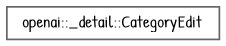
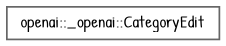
node "openai::_detail::CategoryEdit": label "openai::_detail::CategoryEdit" -> "openai::_openai::CategoryEdit"
